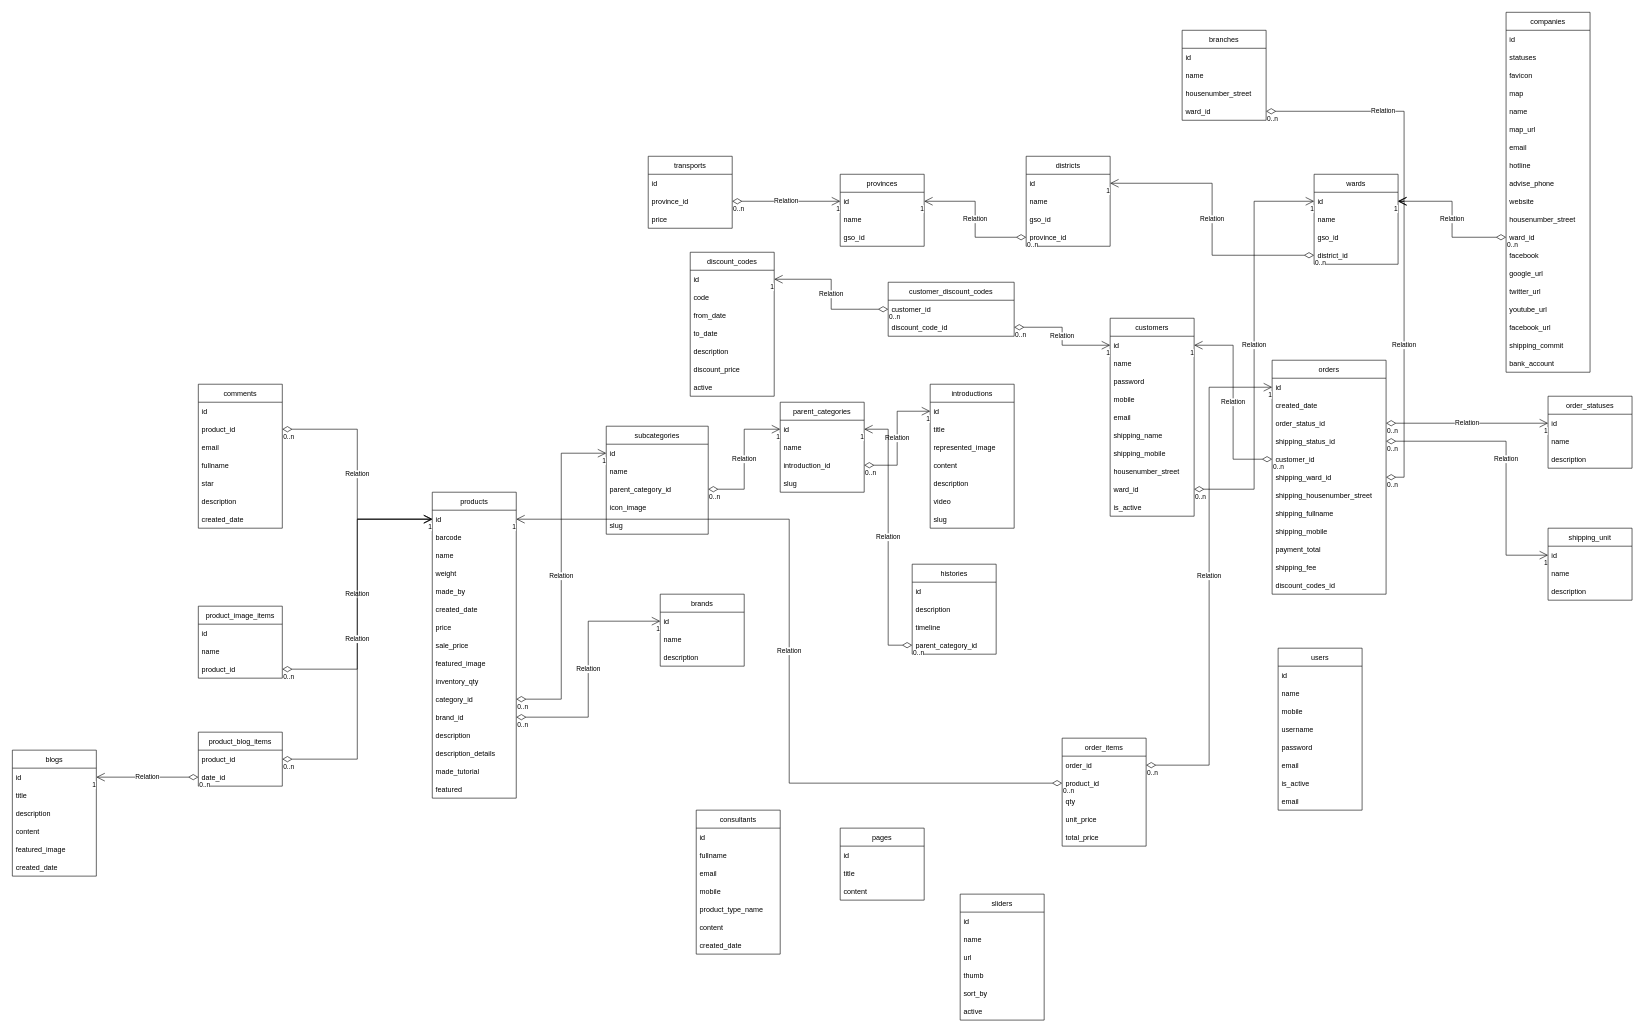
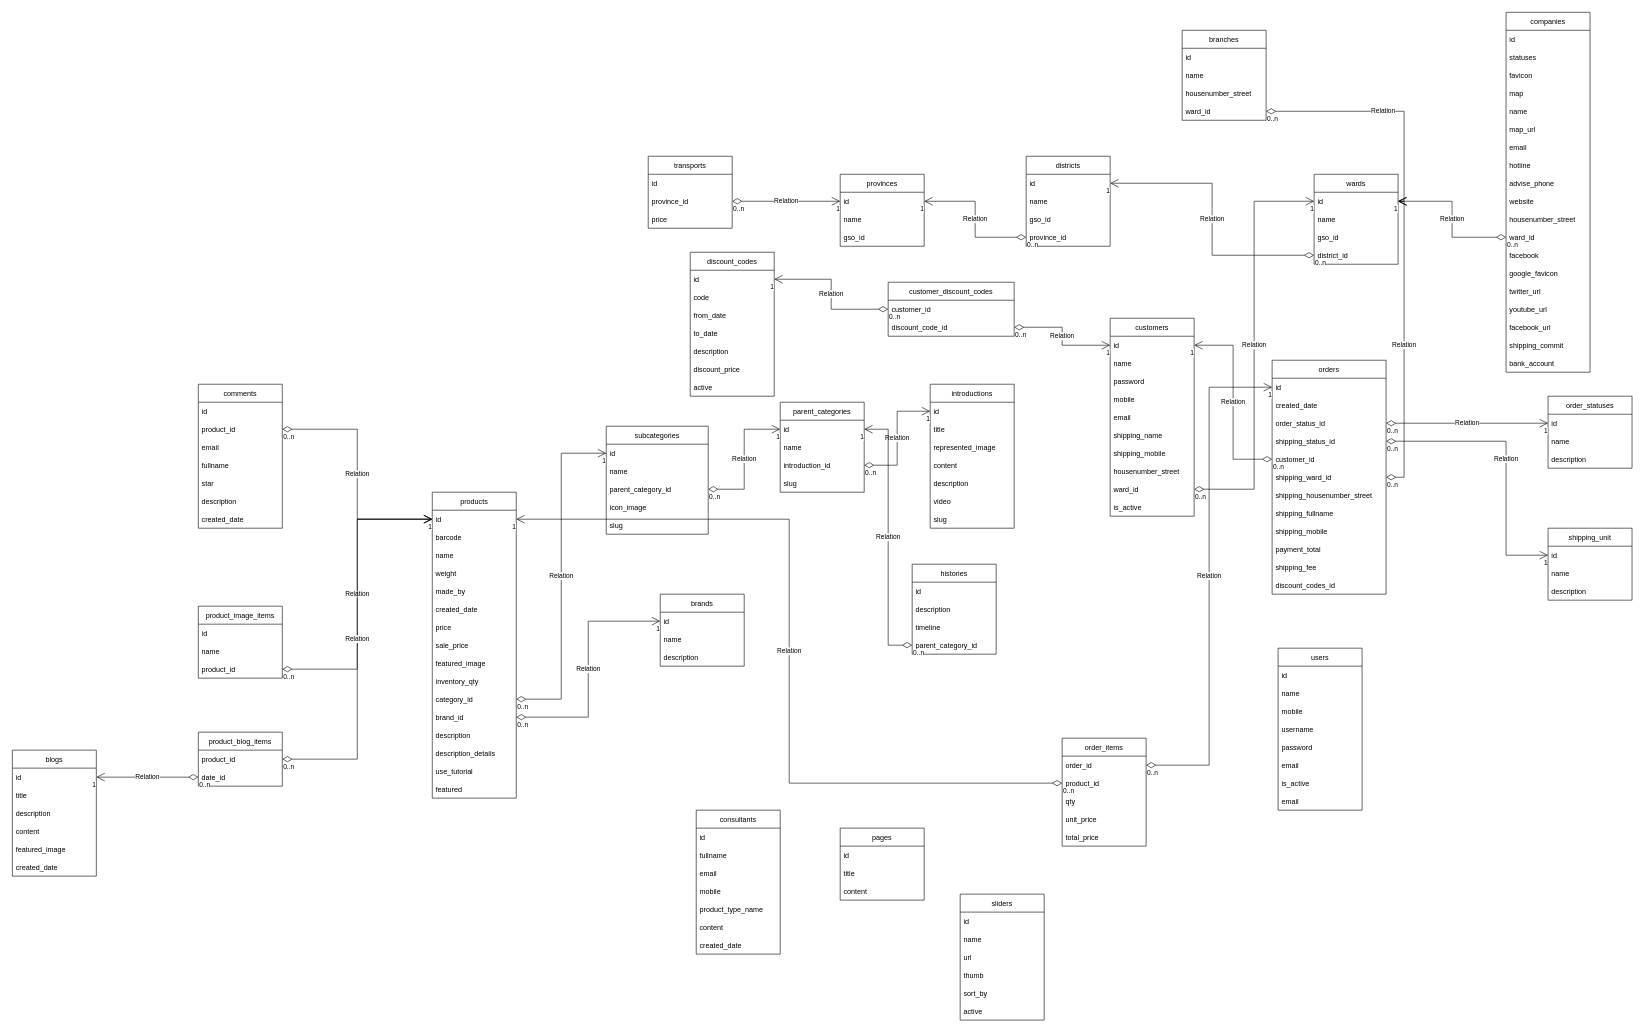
node "google_url": label "google_url" -> "google_favicon"
node "made_tutorial": label "made_tutorial" -> "use_tutorial"
